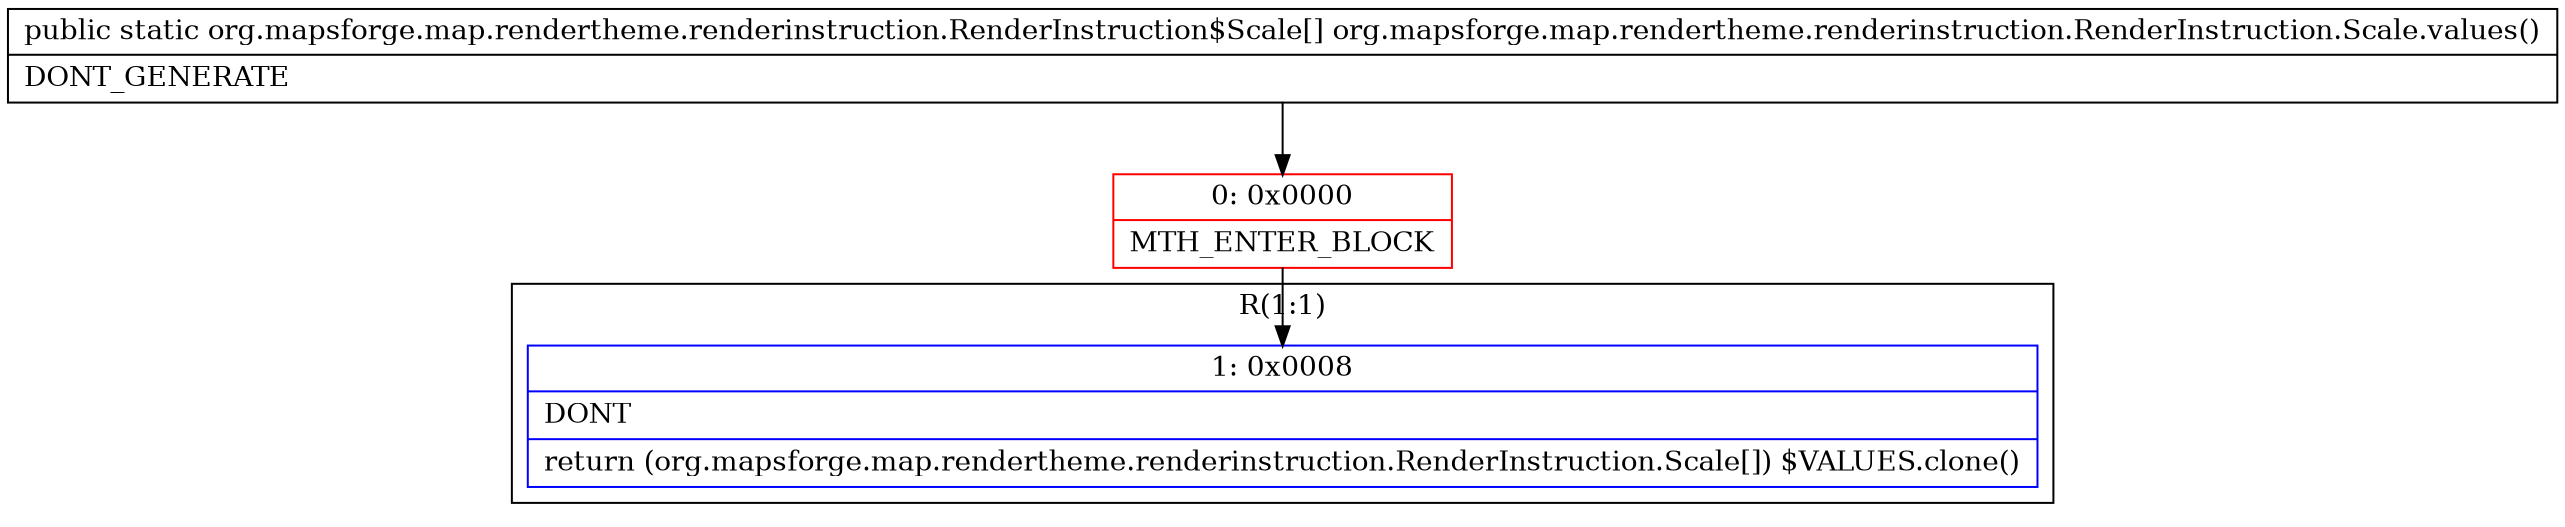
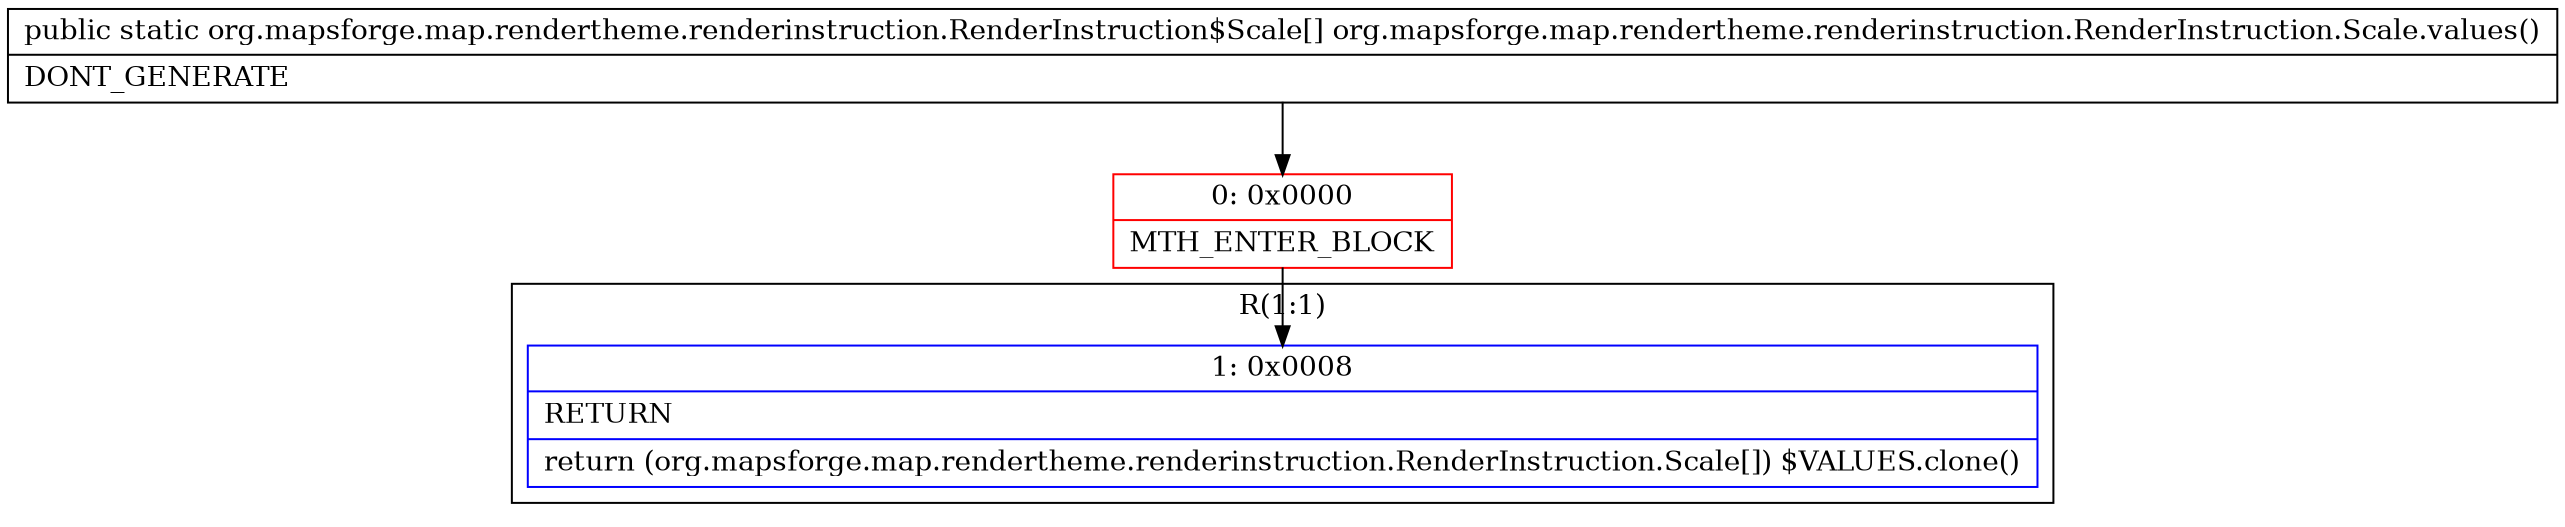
node "1: 0x0008": text "DONT" -> "RETURN"
